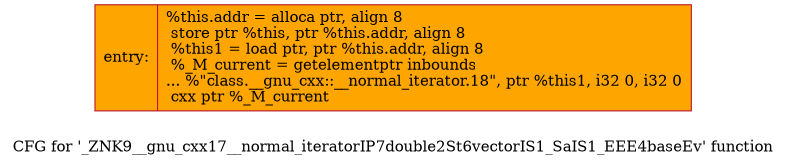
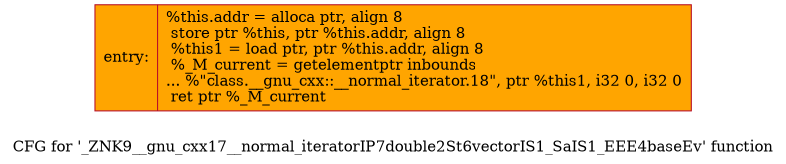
node "entry:": text "cxx ptr %_M_current" -> "ret ptr %_M_current"
